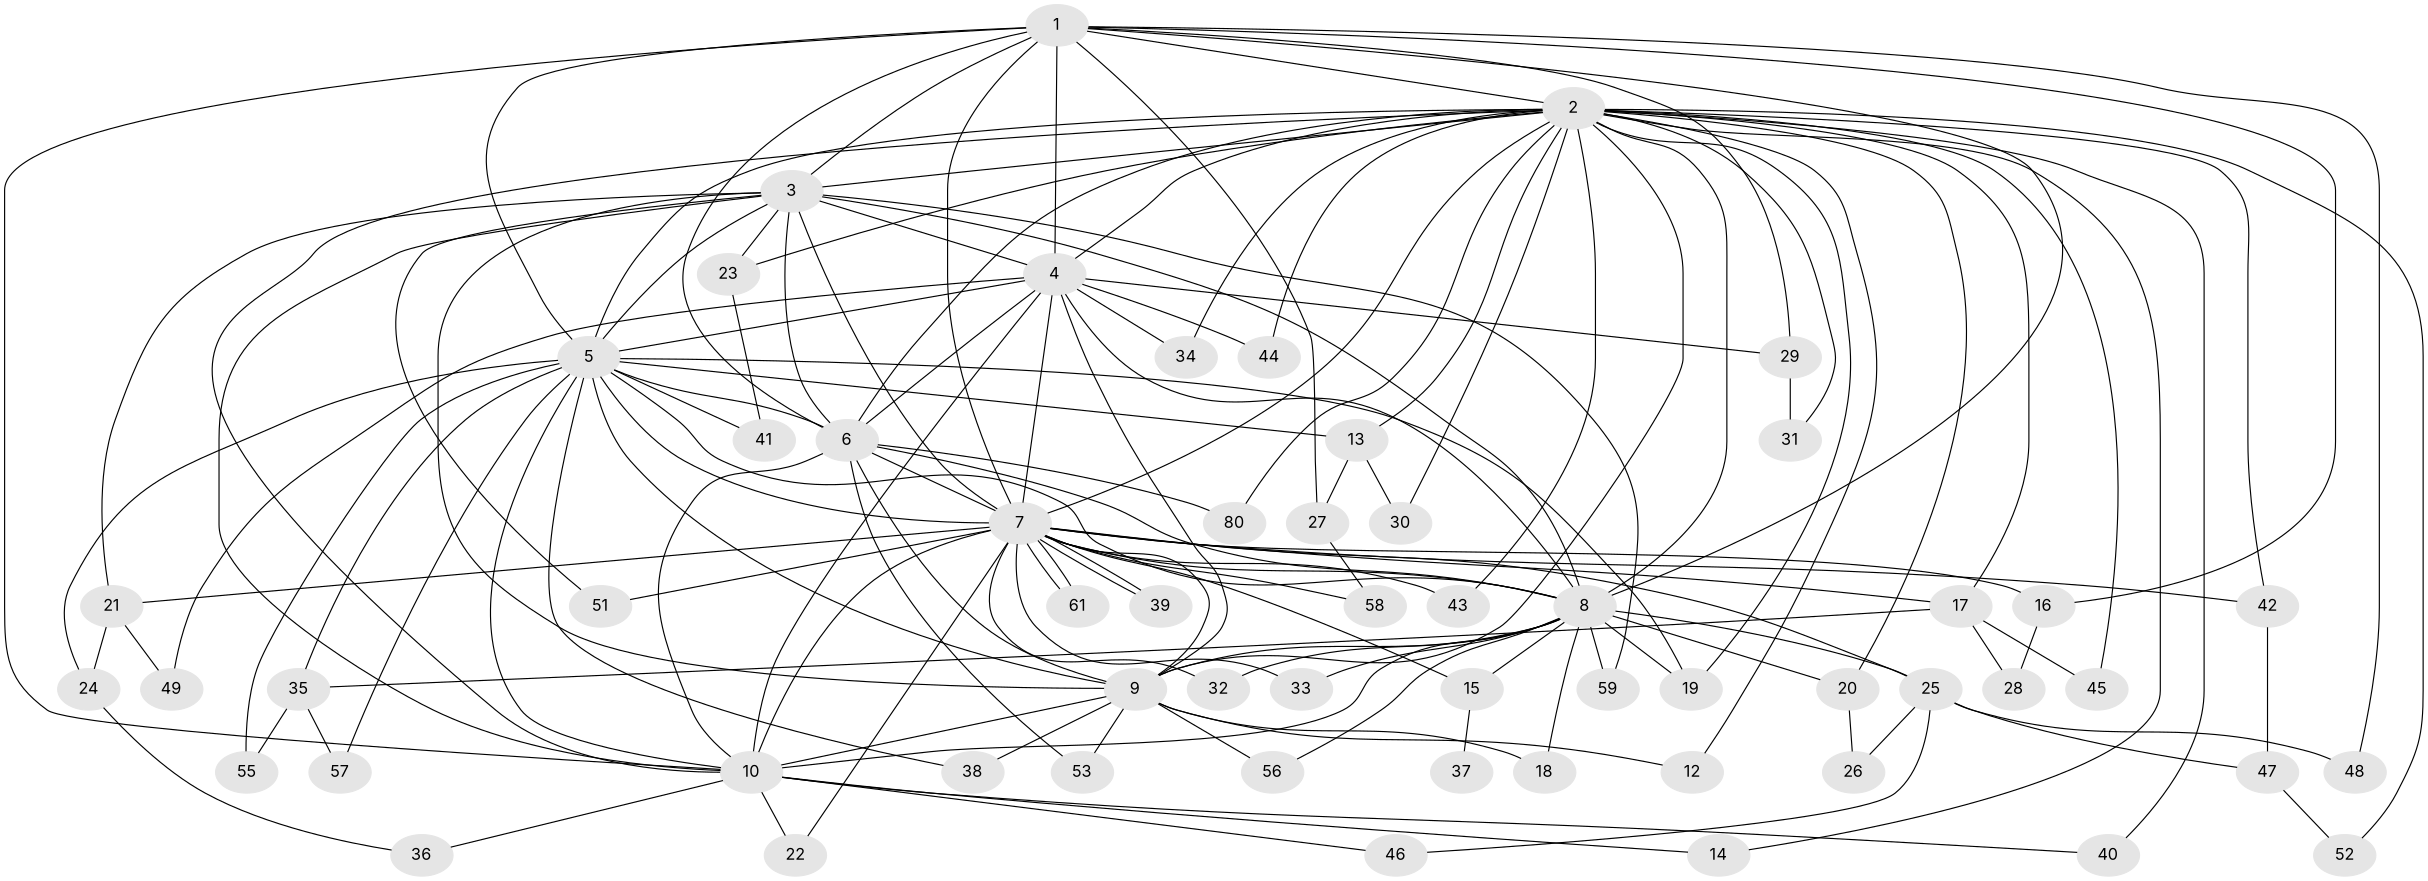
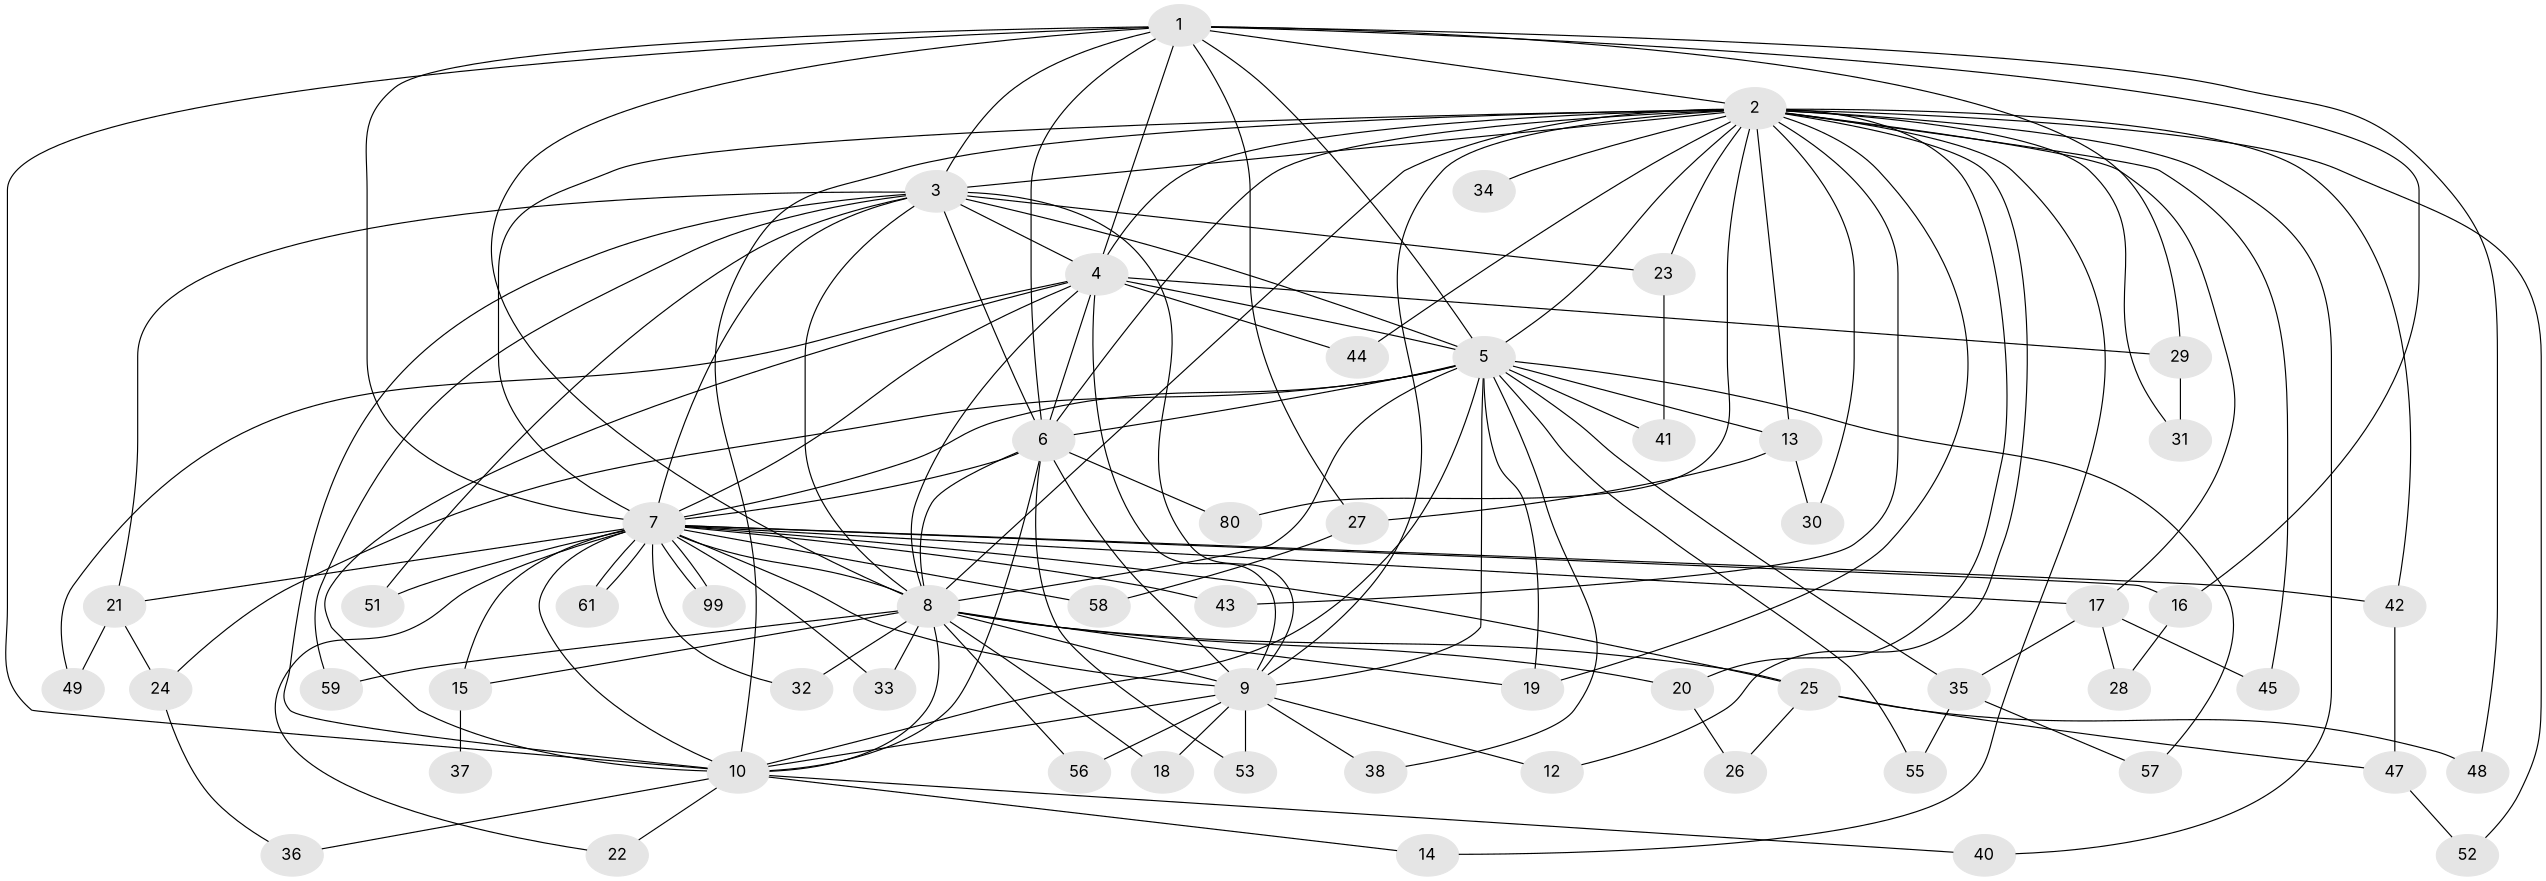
edge "4" -- "34": removed
node "39": label "39" -> "99"
node "46": removed
